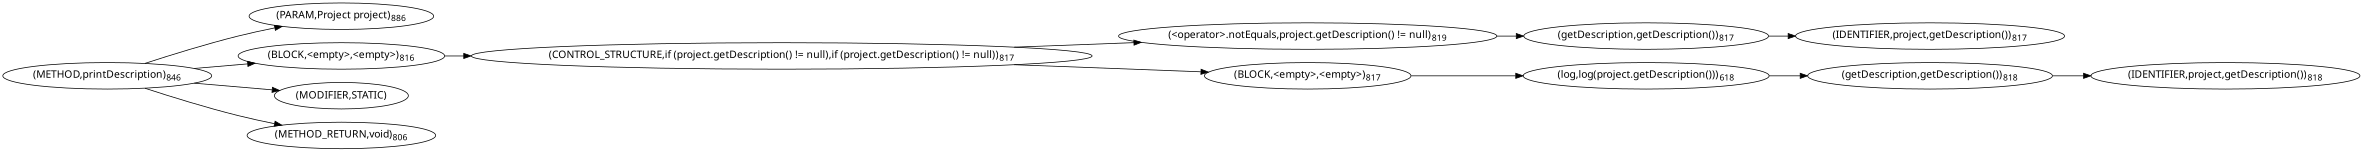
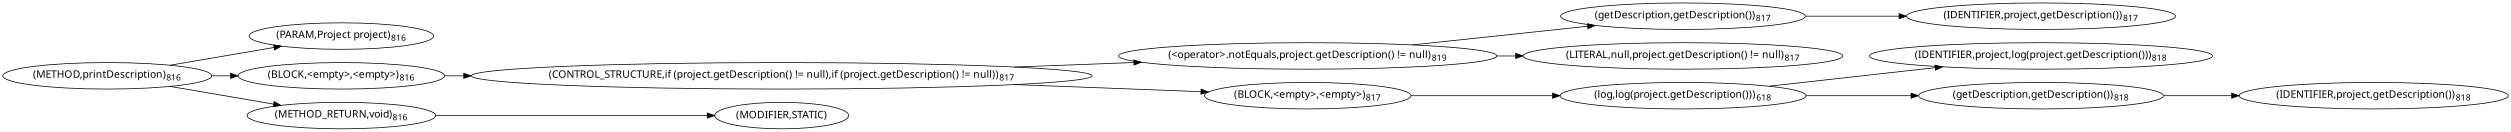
node "(PARAM,Project project)": text "886" -> "816"
node "(LITERAL,null,project.getDescription() != null)": added
node "(IDENTIFIER,project,log(project.getDescription()))": added
node "(METHOD,printDescription)": text "846" -> "816"
edge "(METHOD,printDescription)" -> "(MODIFIER,STATIC)": now "(METHOD_RETURN,void)" -> "(MODIFIER,STATIC)"
node "(METHOD_RETURN,void)": text "806" -> "816"
